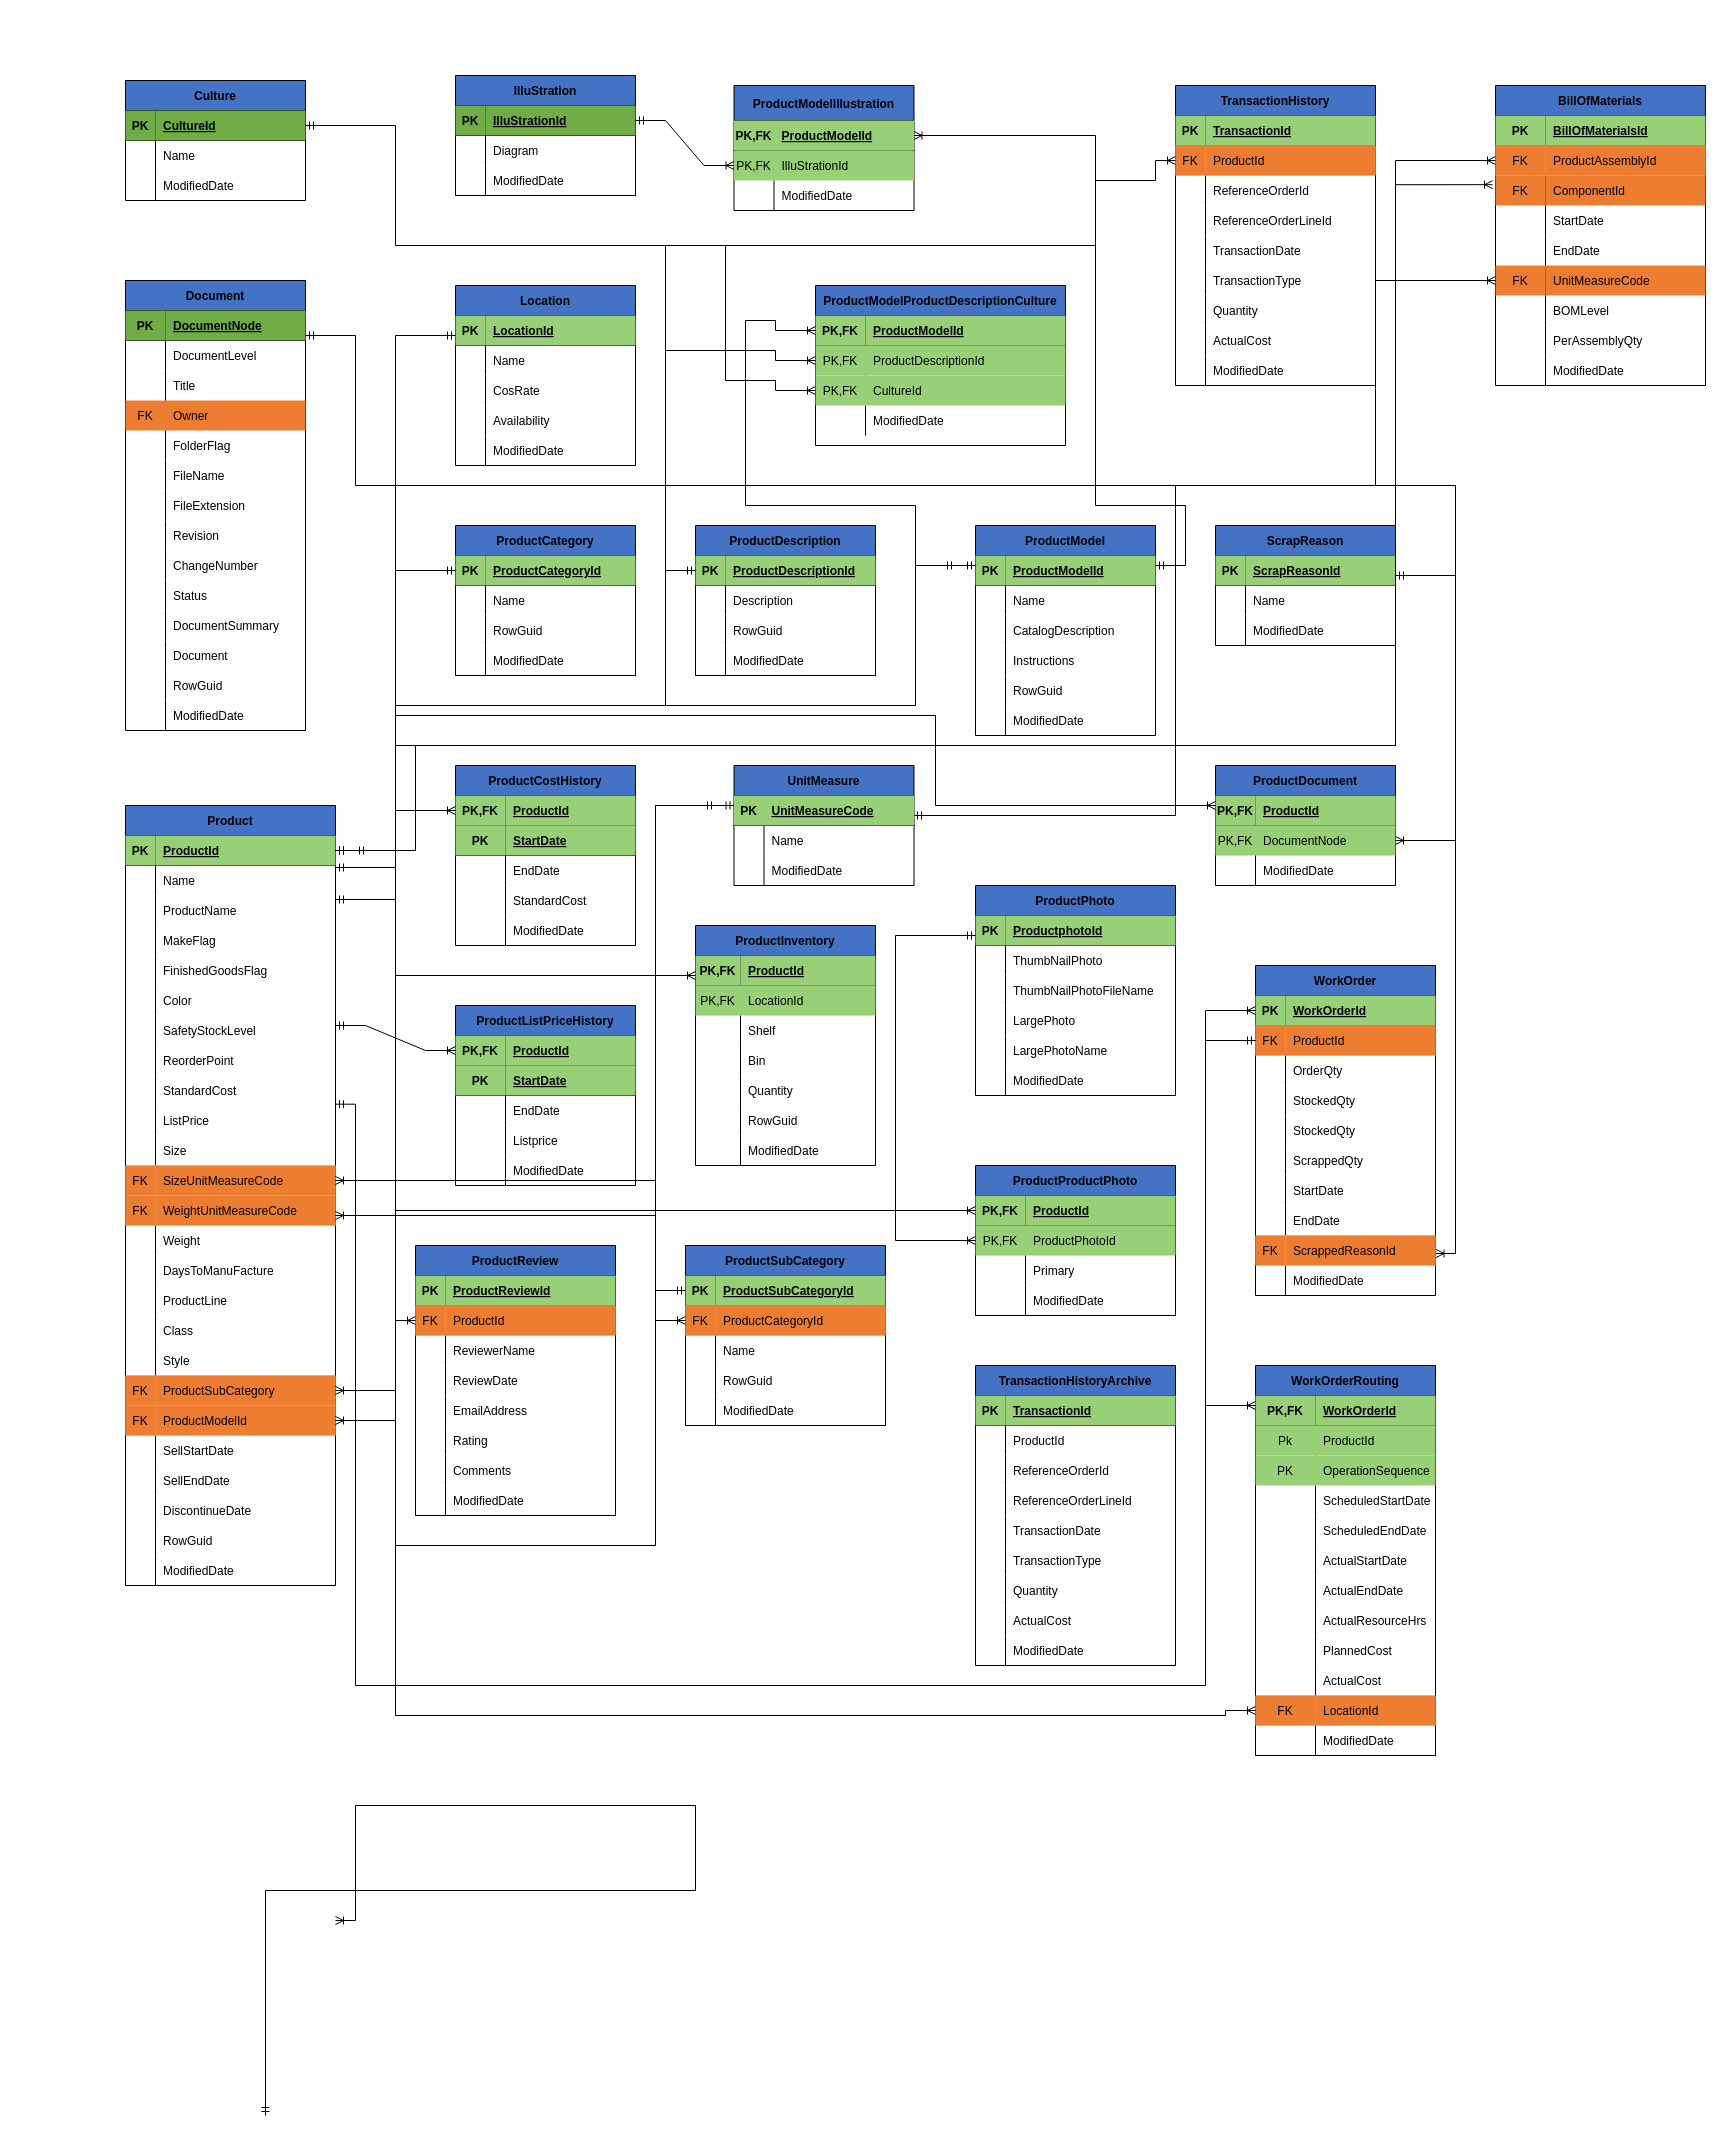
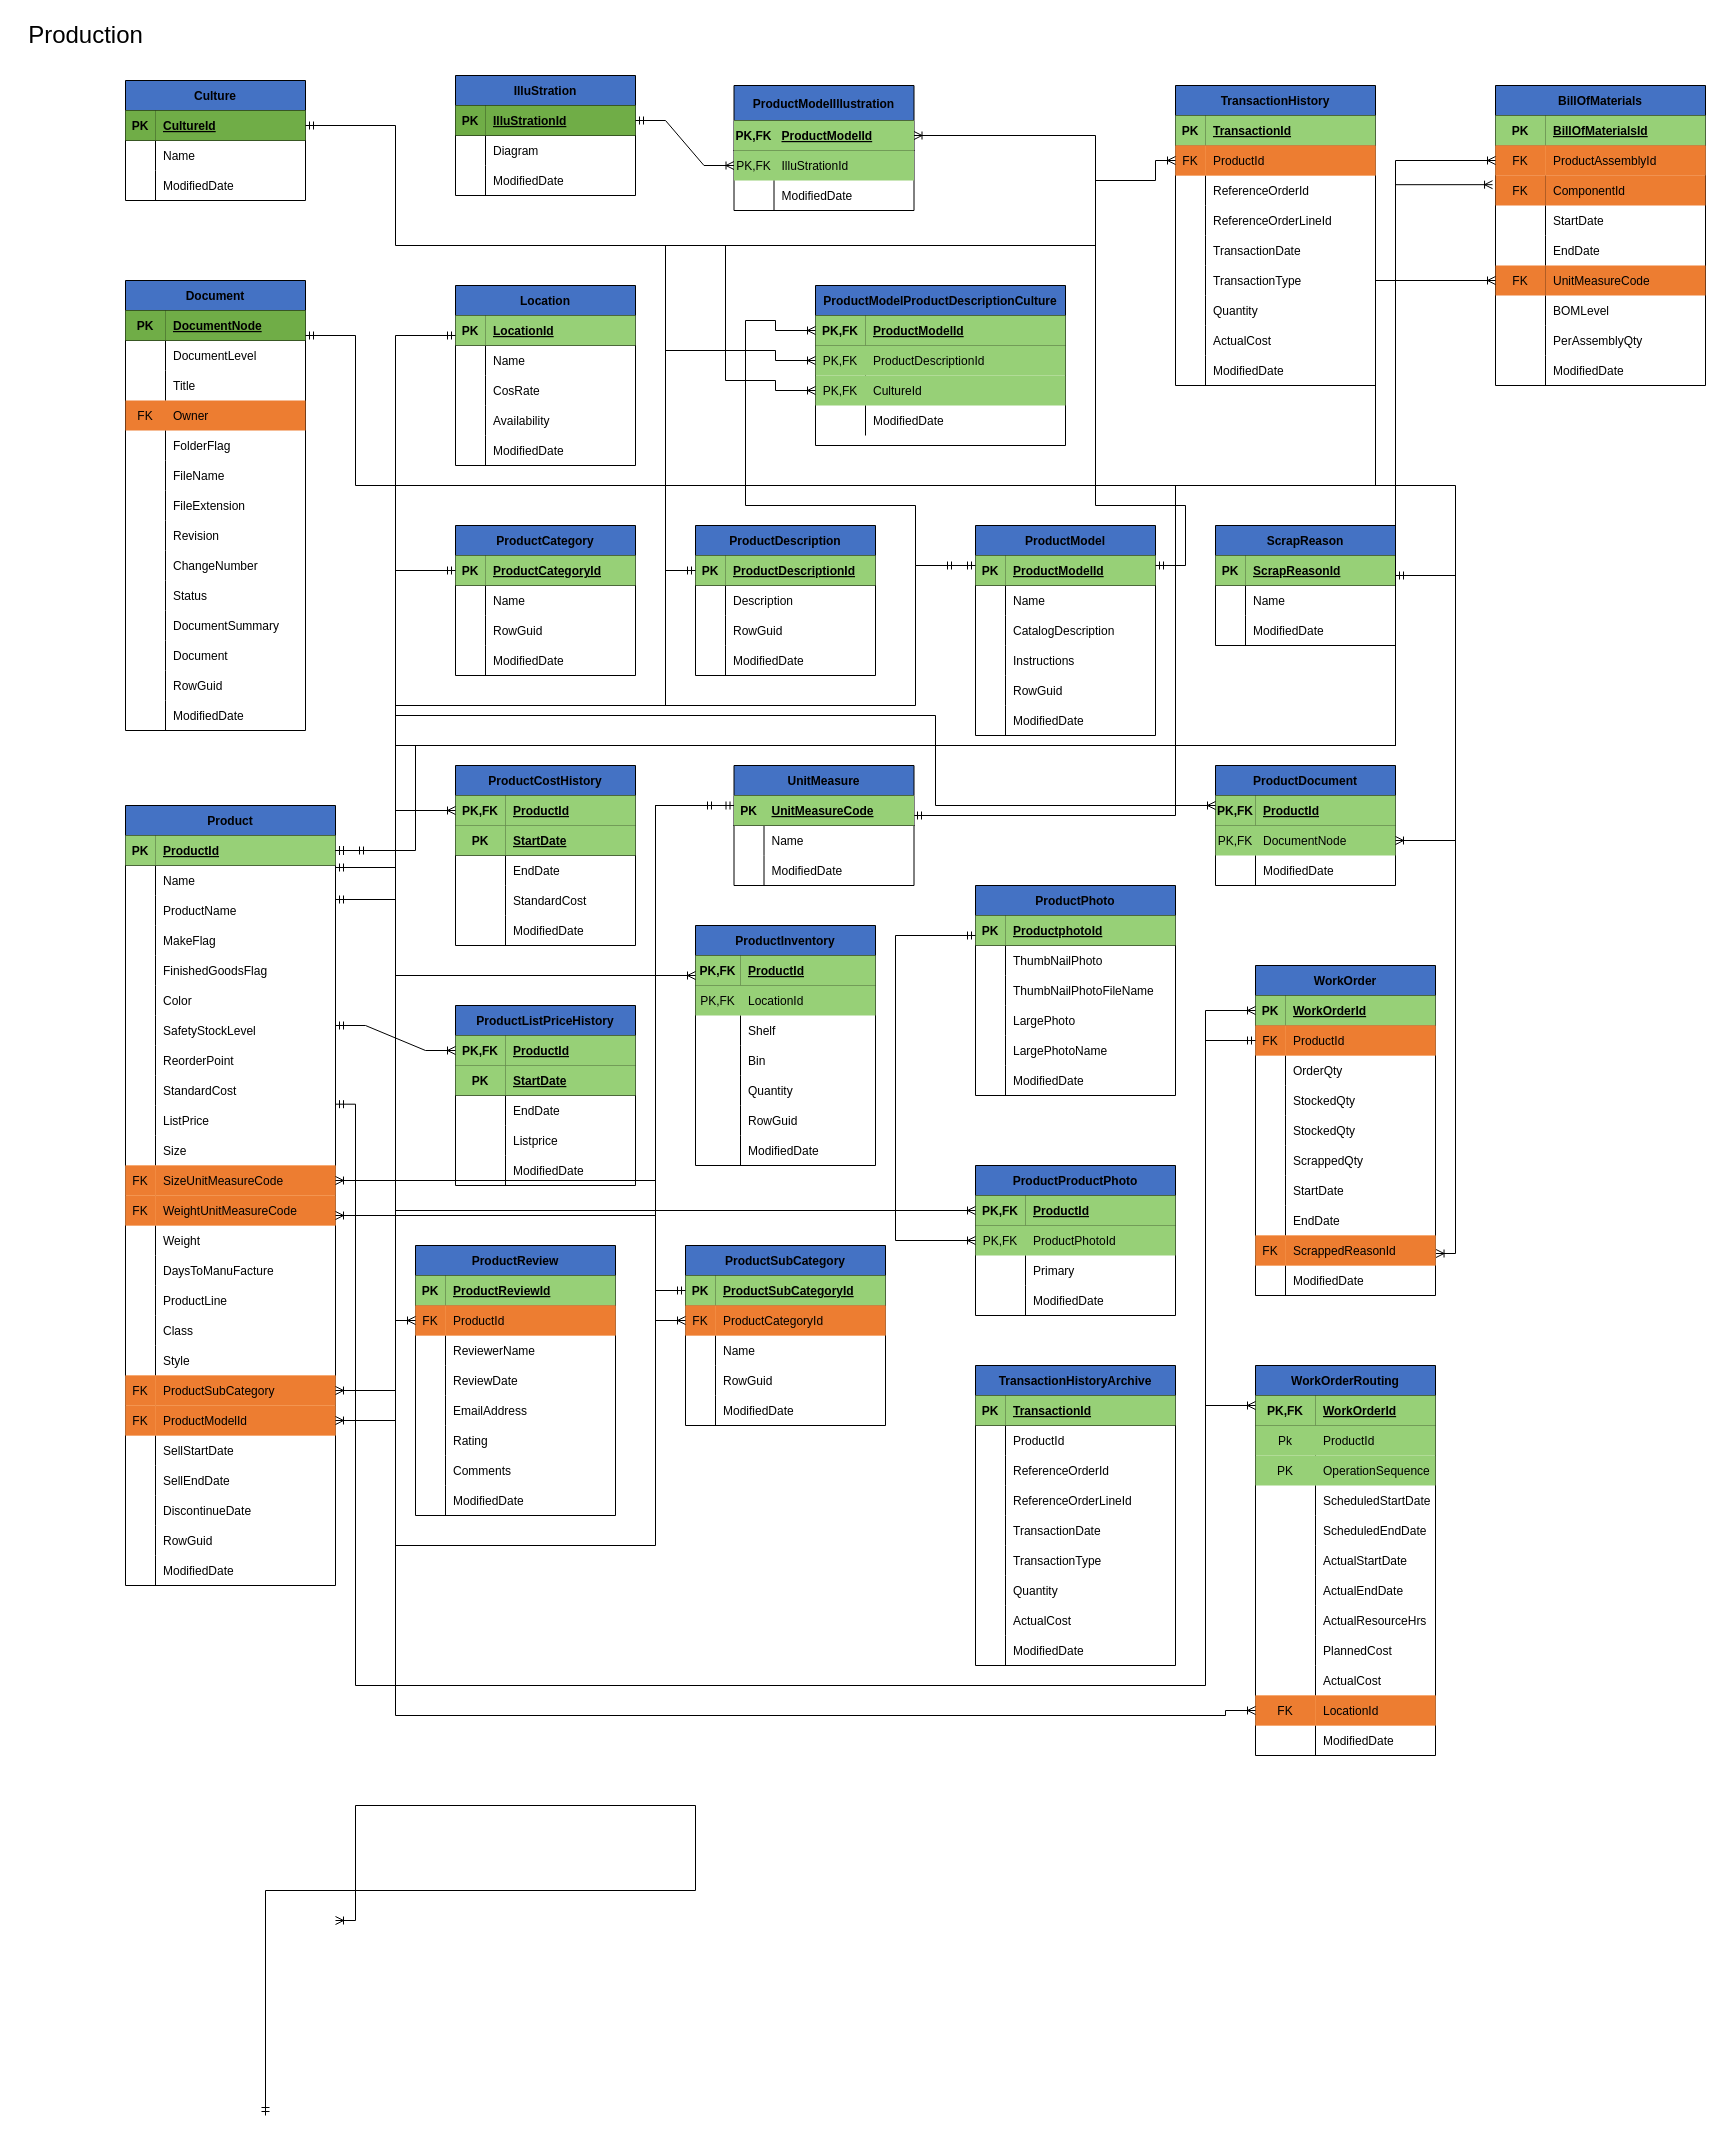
node "Production": added
